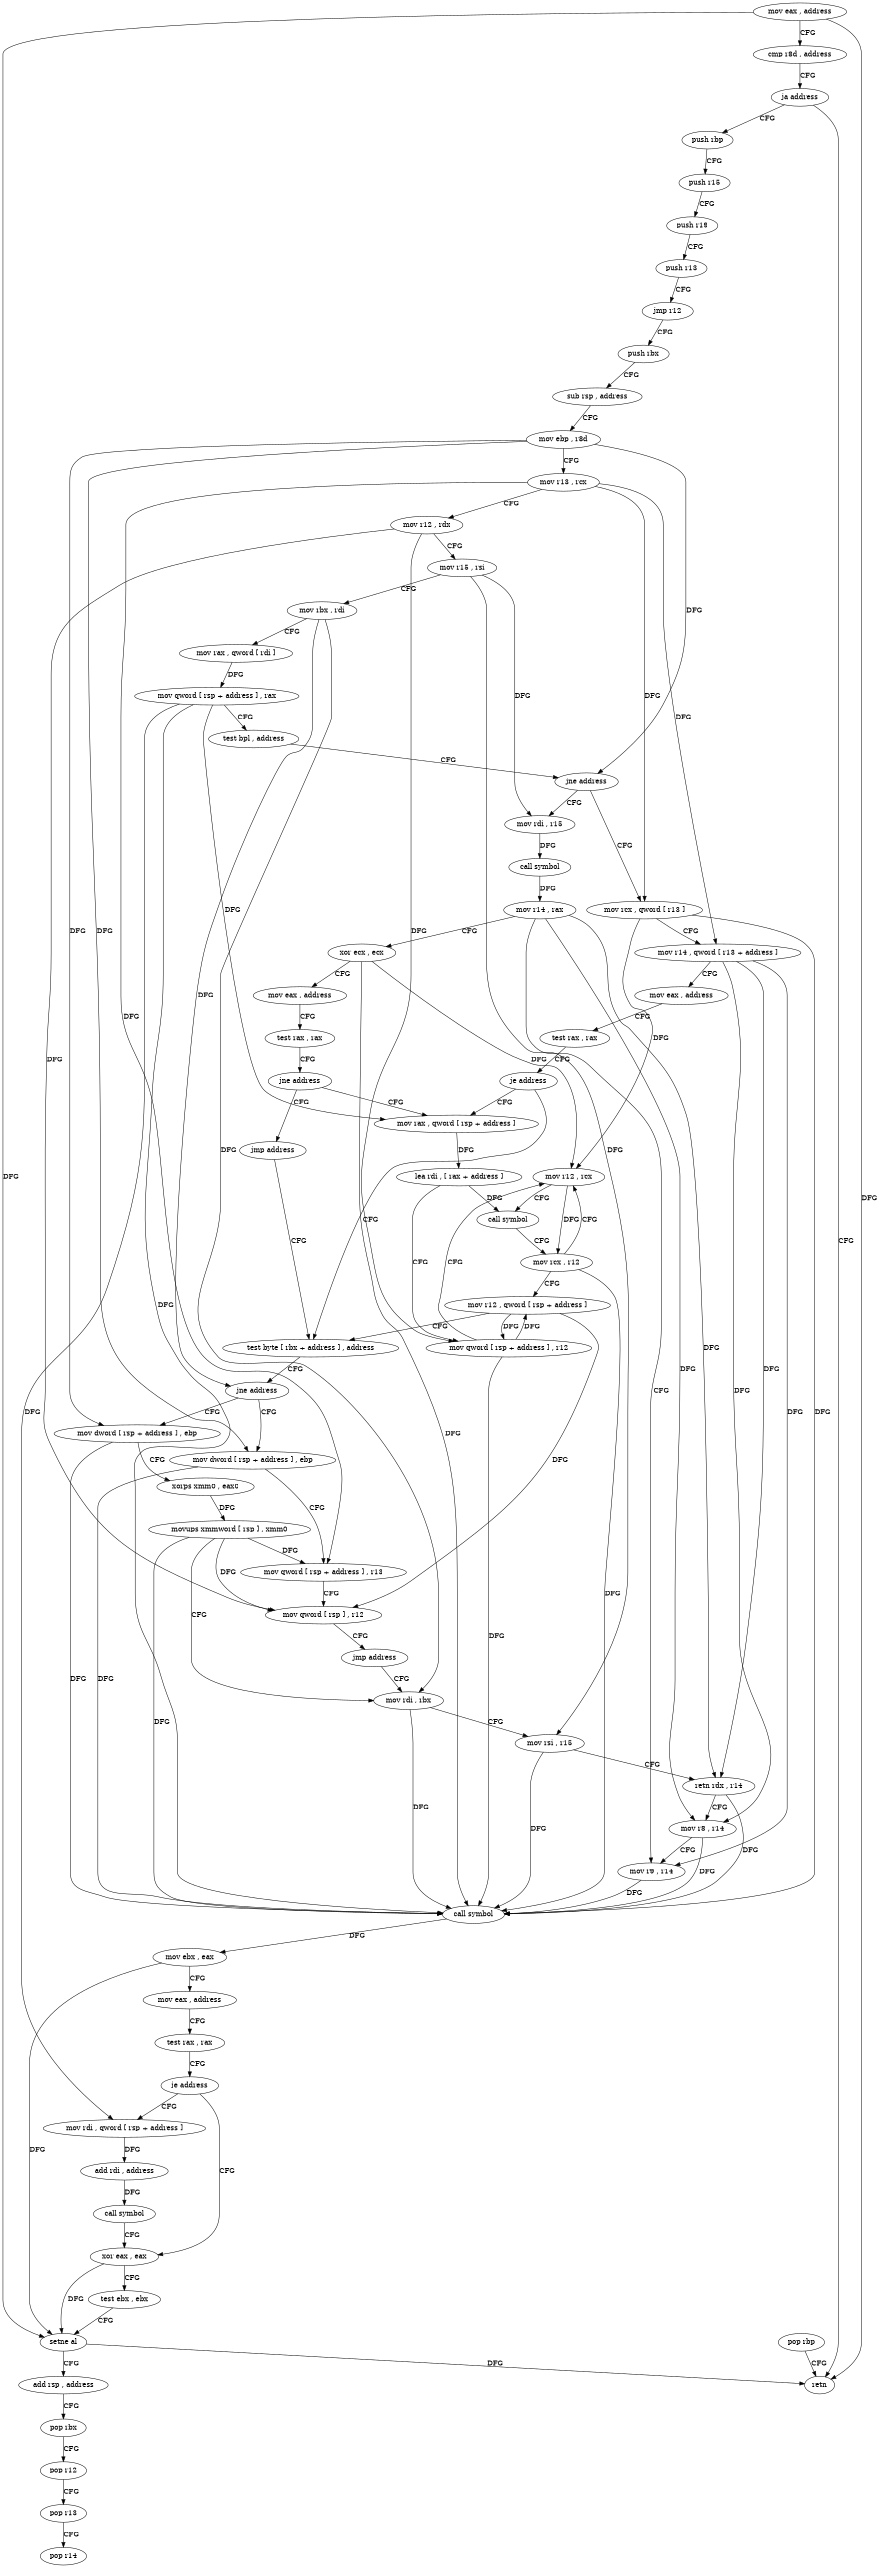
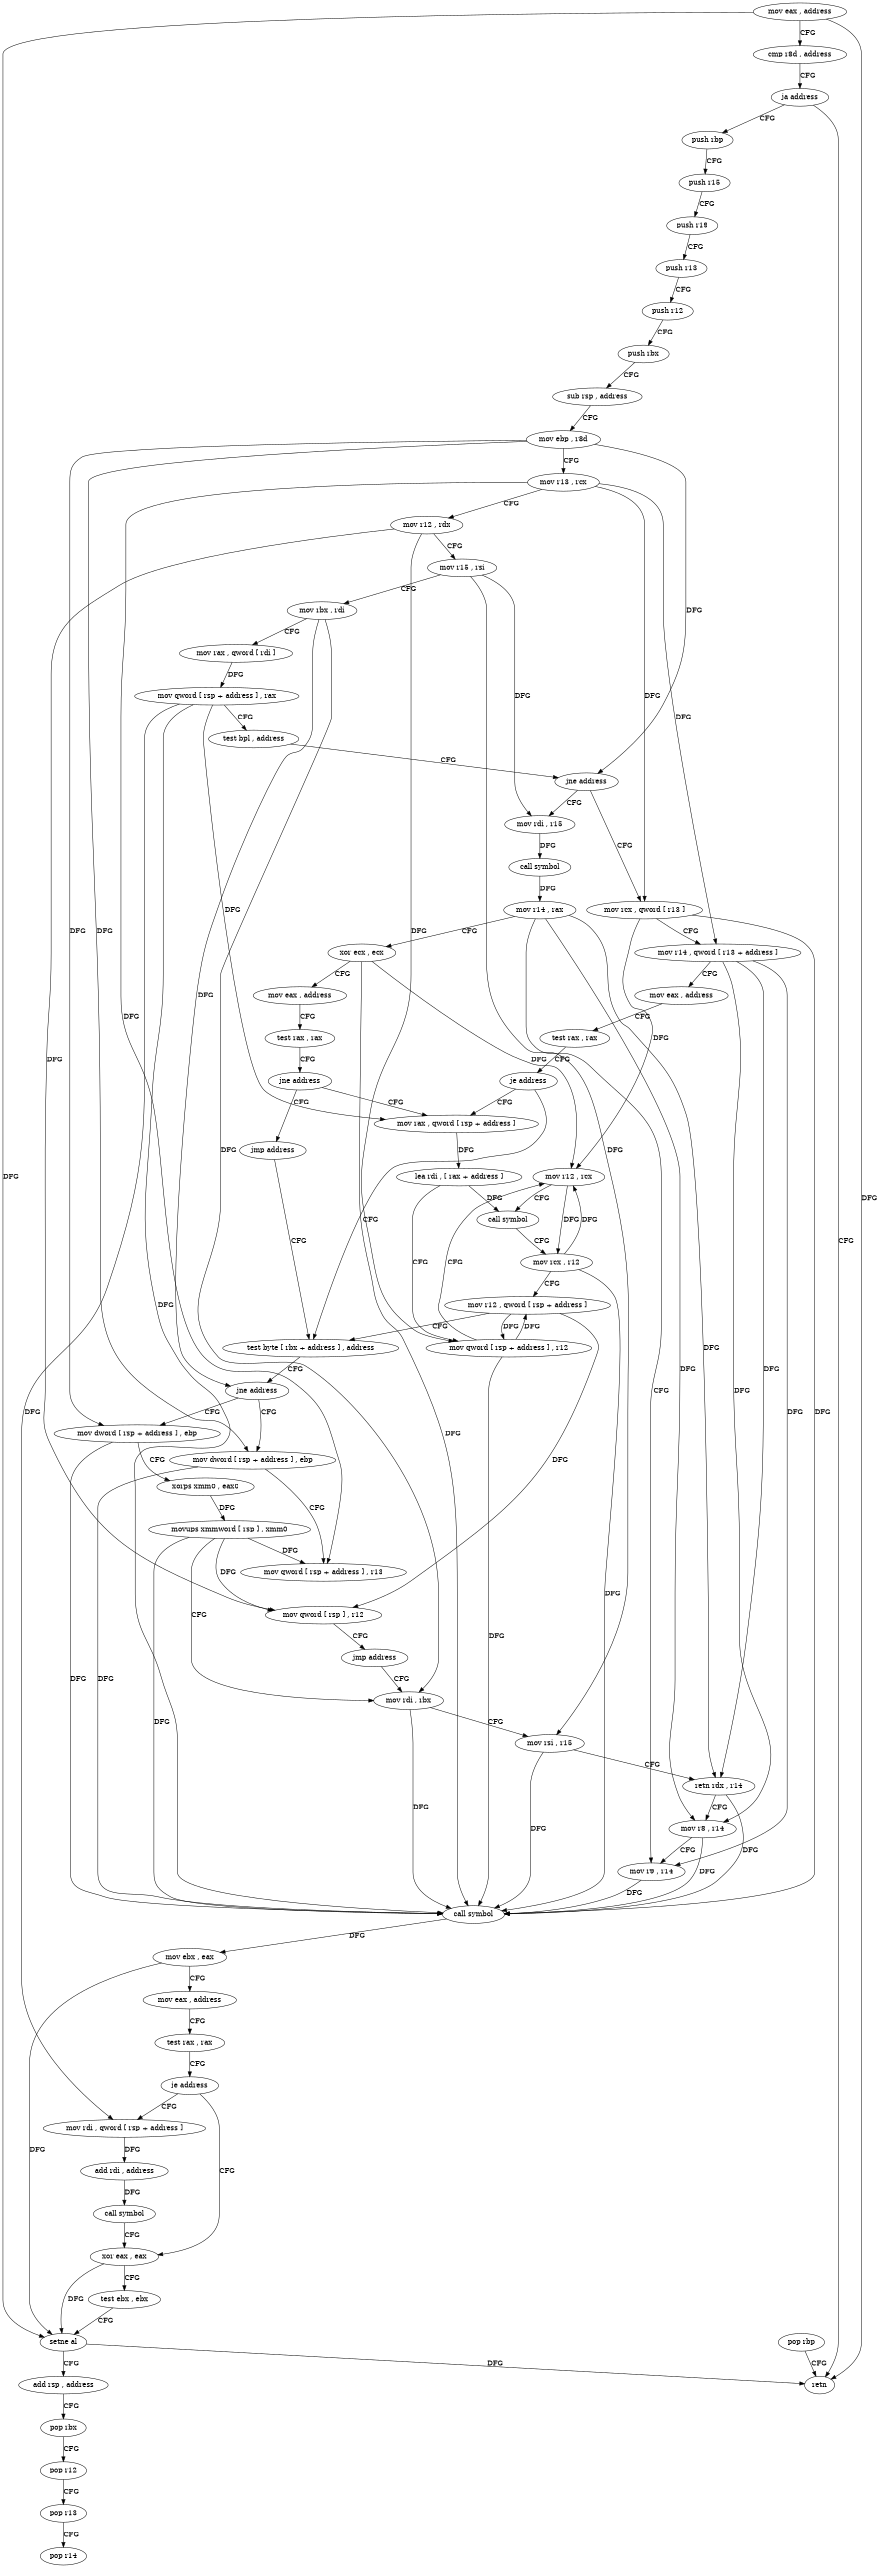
node "jmp r12": label "jmp r12" -> "push r12"
edge "mov rcx , r12" -> "mov r12 , rcx": label "CFG" -> "DFG"
edge "mov qword [ rsp + address ] , r13" -> "mov qword [ rsp ] , r12": removed, label "CFG"
